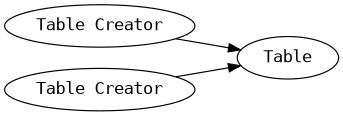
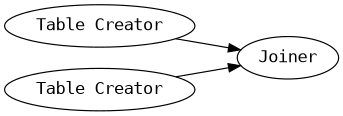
node "Table": label "Table" -> "Joiner"
